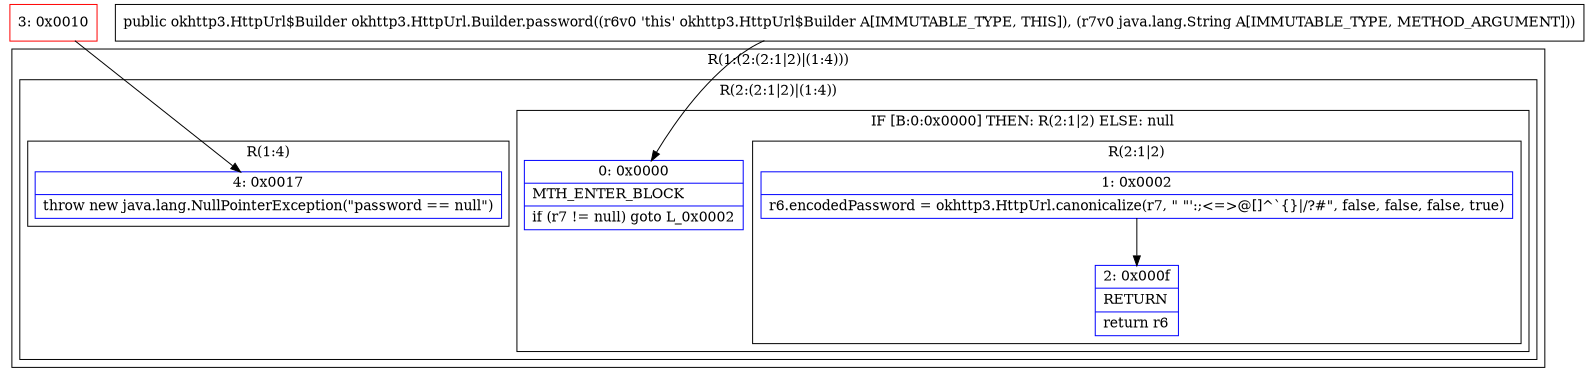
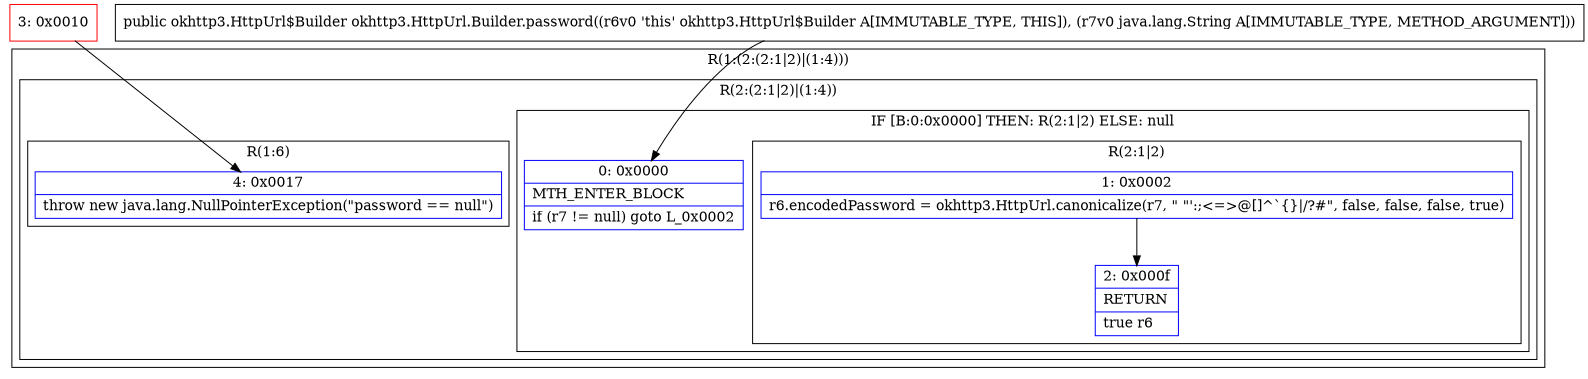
cluster "R(1:4)": label "R(1:4)" -> "R(1:6)"
node "2: 0x000f": text "return r6" -> "true r6"
